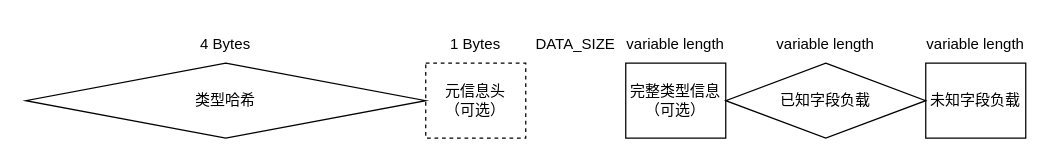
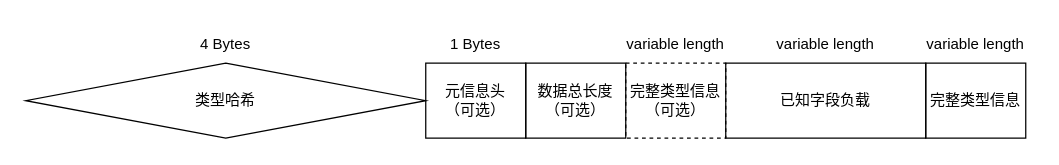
node "DATA_SIZE": removed
node "元信息头 （可选）": style dashed -> solid
node "数据总长度 （可选）": added
node "完整类型信息 （可选）": style solid -> dashed
node "已知字段负载": shape diamond -> rectangle
node "未知字段负载": label "未知字段负载" -> "完整类型信息"
